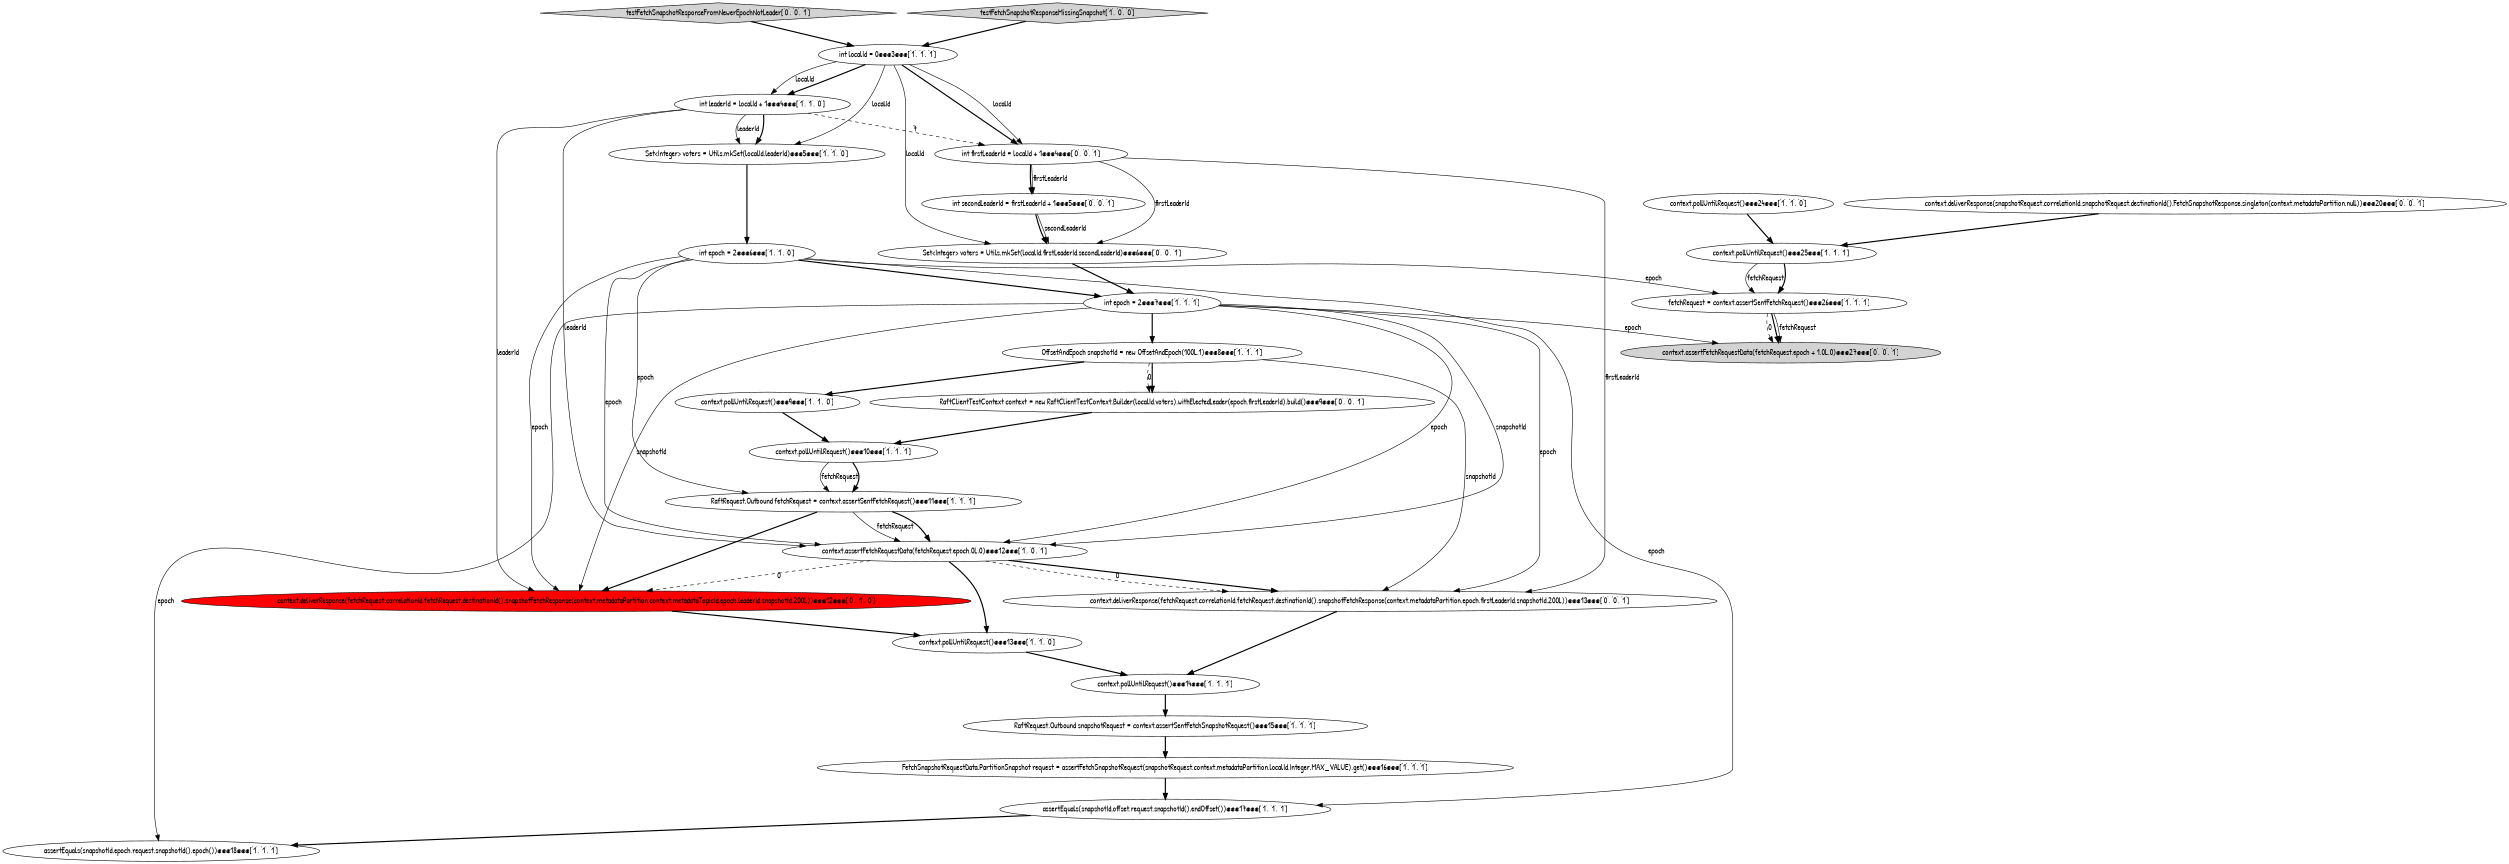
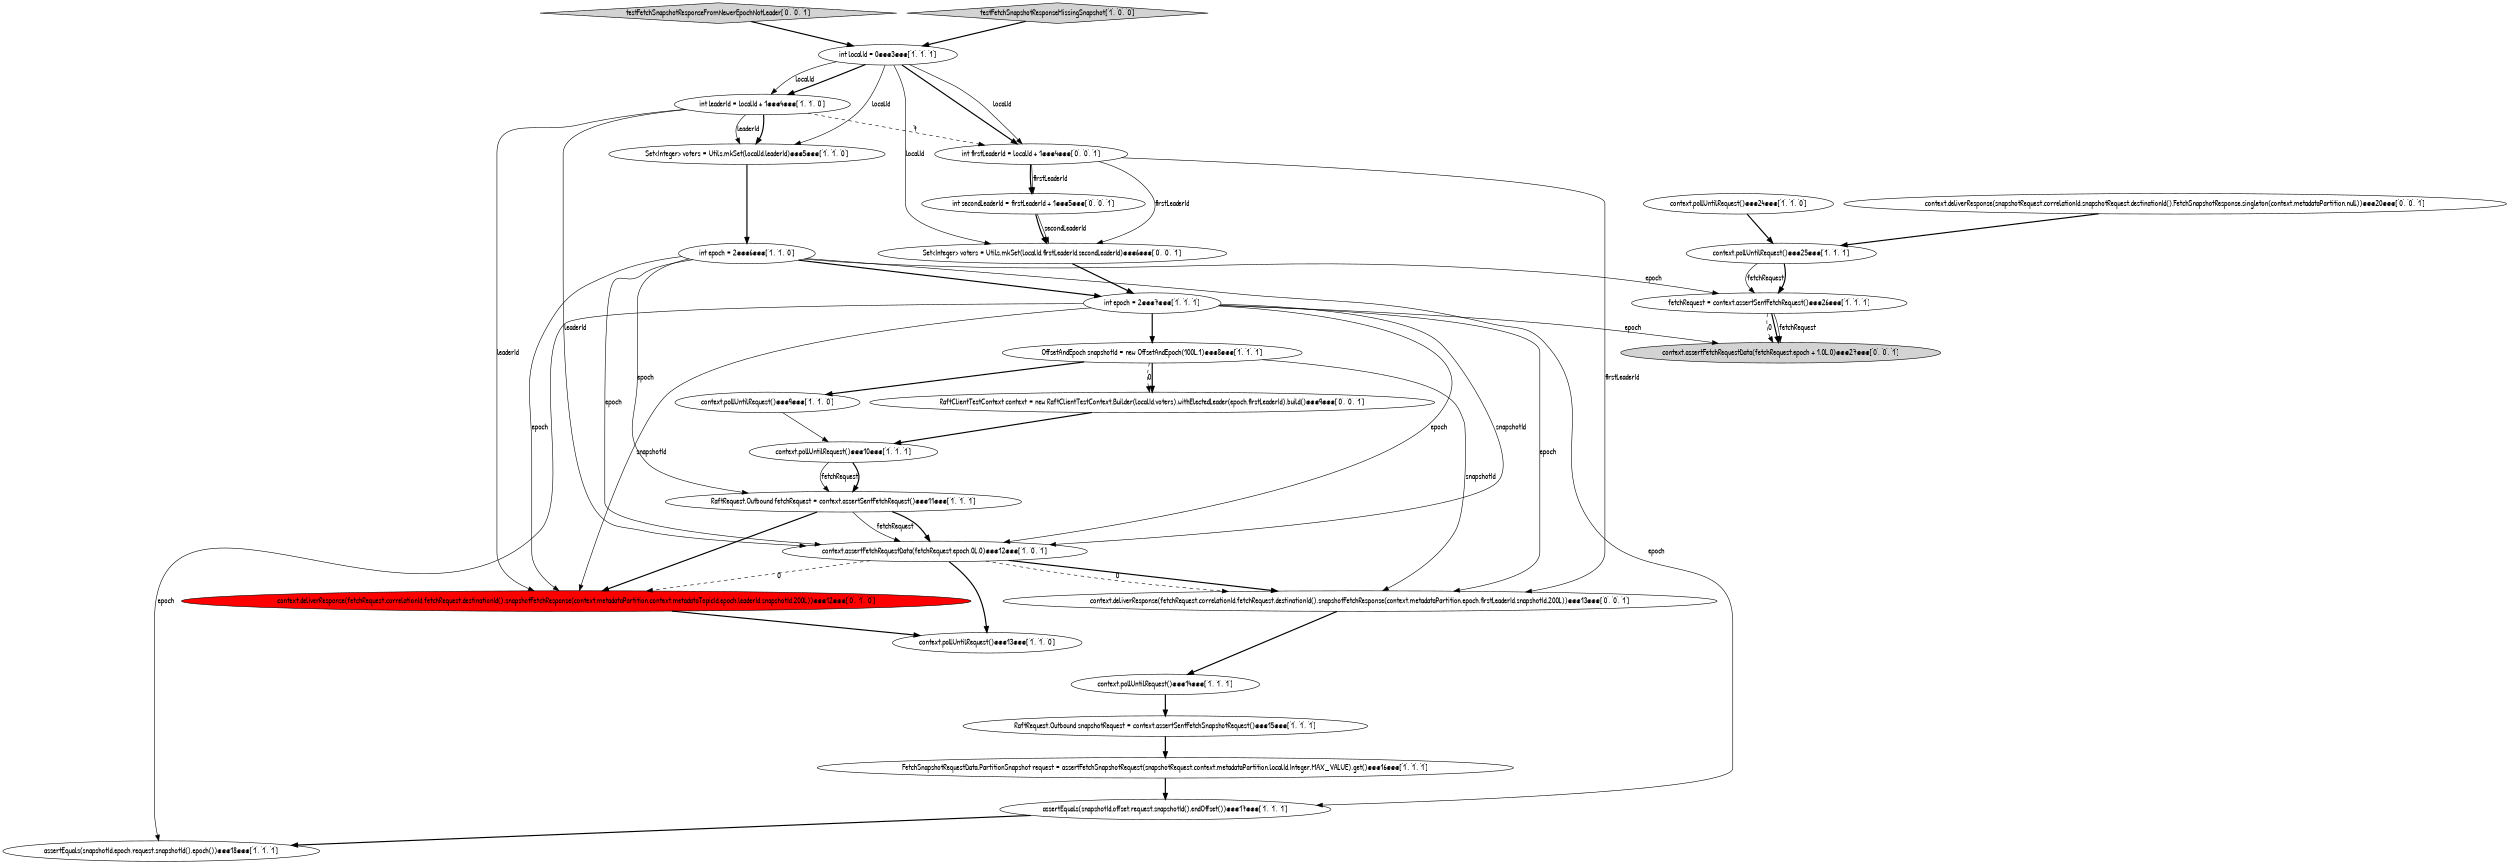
edge "context.pollUntilRequest()@@@9@@@['1', '1', '0']" -> "context.pollUntilRequest()@@@10@@@['1', '1', '1']": style bold -> solid
edge "context.pollUntilRequest()@@@13@@@['1', '1', '0']" -> "context.pollUntilRequest()@@@14@@@['1', '1', '1']": removed
